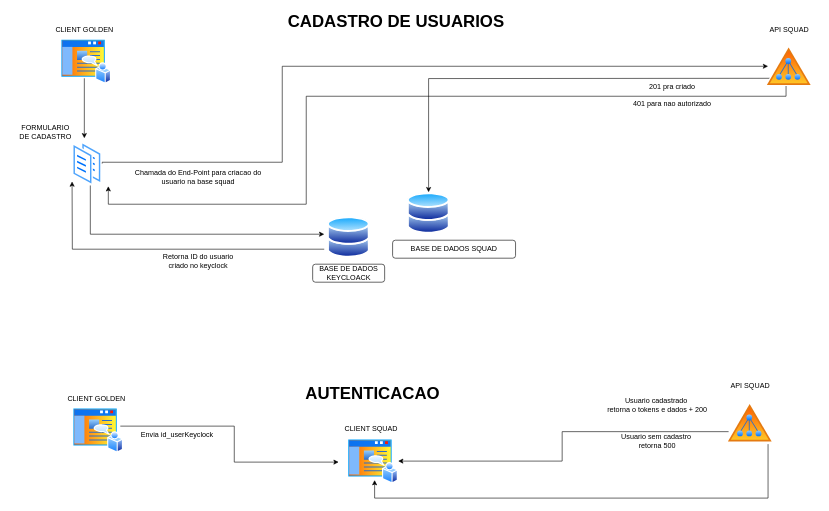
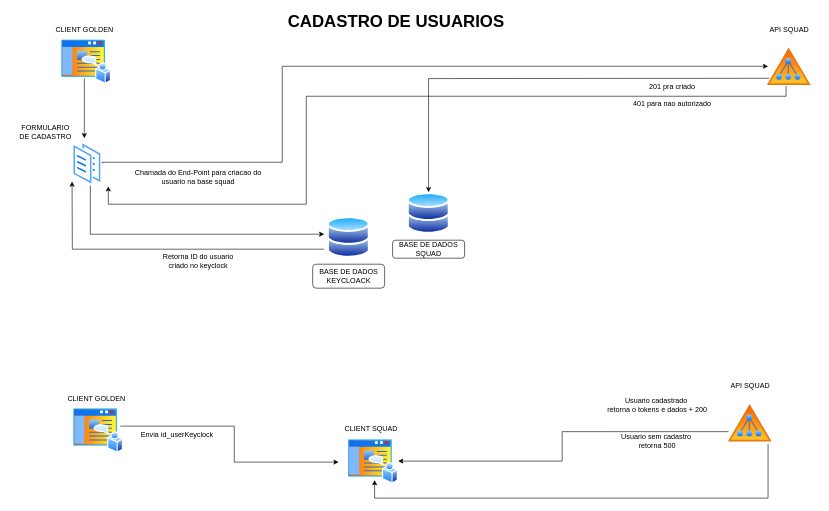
node "BASE DE DADOS SQUAD": size 123x18 -> 72x18
node "BASE DE DADOS KEYCLOACK": size 72x18 -> 72x24
node "AUTENTICACAO": removed
